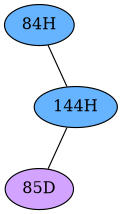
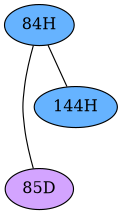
edge "144H" -- "85D": now "84H" -- "85D"
